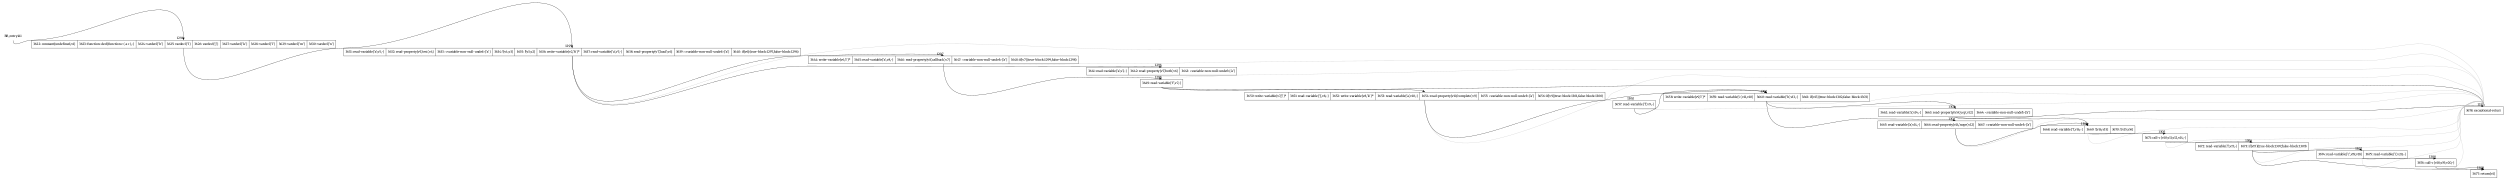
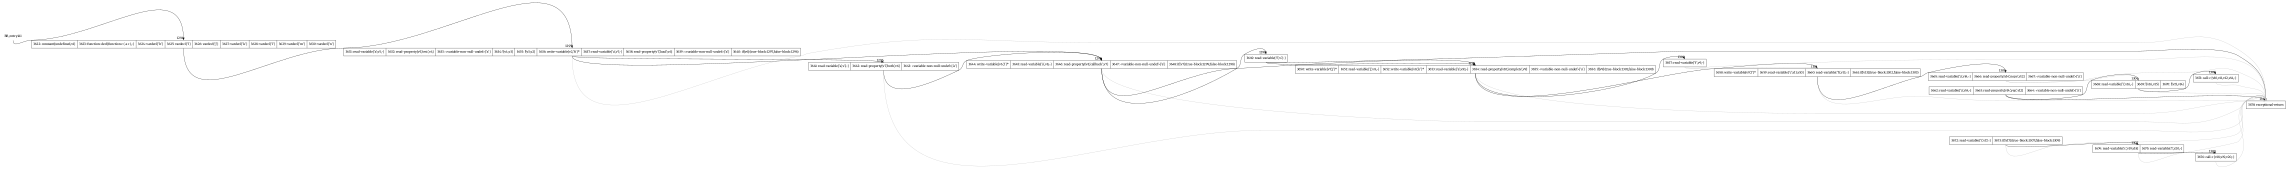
edge "3641: read-variable['a',v7,-]" -> "3644: write-variable[v6,'i']*": added
edge "3644: write-variable[v6,'i']*" -> "3650: write-variable[v7,'j']*": added
edge "3657: read-variable['f',v9,-]" -> "3658: write-variable[v9,'l']*": color black -> gray
edge "3650: write-variable[v7,'j']*" -> "3657: read-variable['f',v9,-]": color gray -> black
edge "3658: write-variable[v9,'l']*" -> "3662: read-variable['a',v14,-]": removed
edge "3665: read-variable['a',v14,-]" -> "3668: read-variable['i',v16,-]": color black -> gray
edge "3671: call-c [v10,v11,v12,v14,-]" -> "3672: read-variable['i',v17,-]": removed
node "3677: return[v1]": removed
